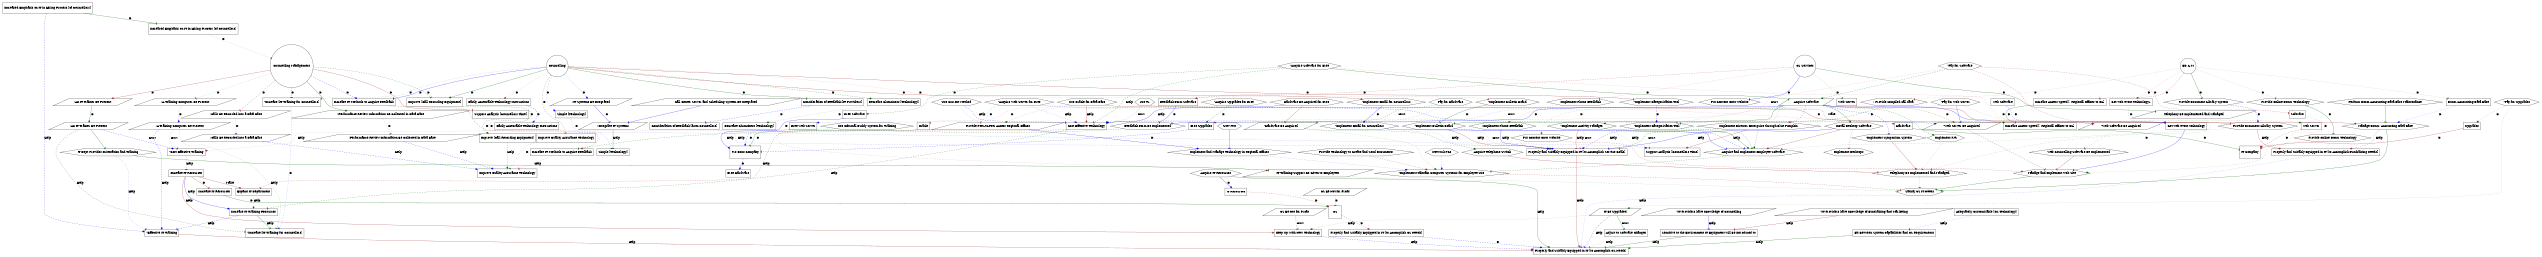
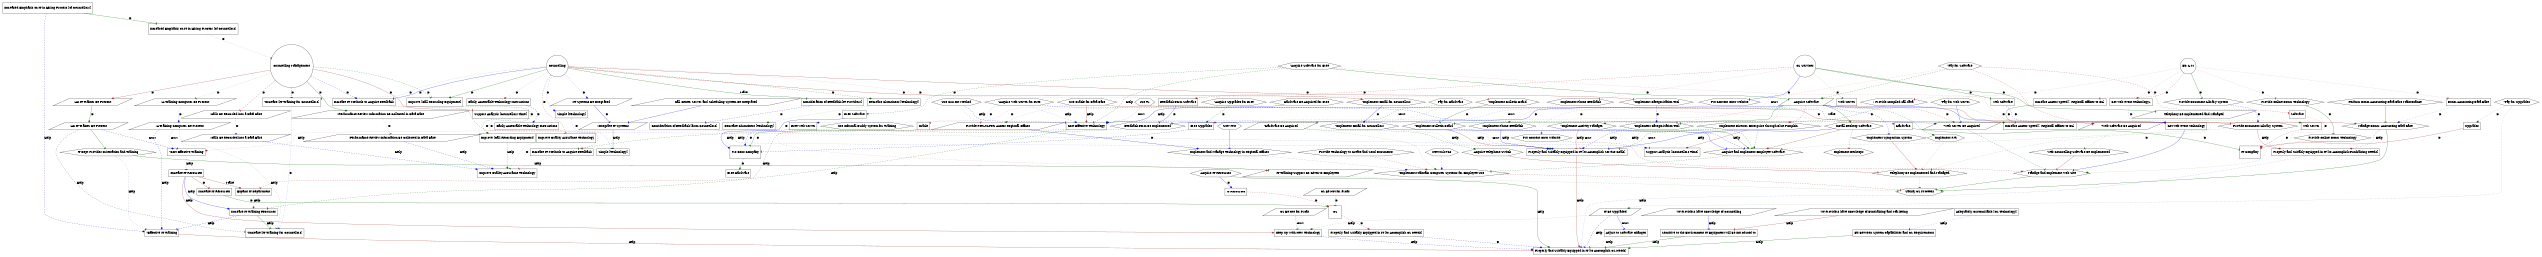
edge "CS Services" -> "Web Software": added, label "D"
edge "Counselling" -> "Consideration of Feedback [IT Providers]": label "D" -> "Make"
edge "Hardware Be Acquired for Free" -> "*Hardware Be Acquired": removed
edge "Pro Bono Company" -> "Free Hardware": color blue -> darkgreen
edge "IT Be Upgraded" -> "Adjust to Software Changes": color darkgreen -> blue
